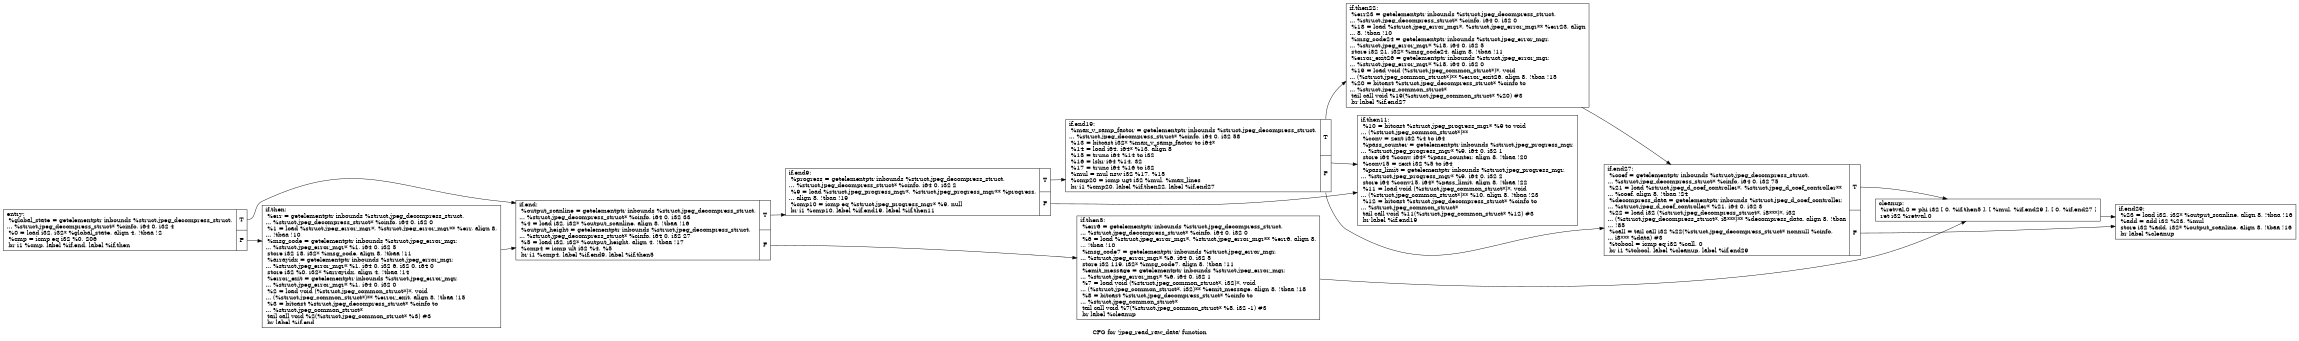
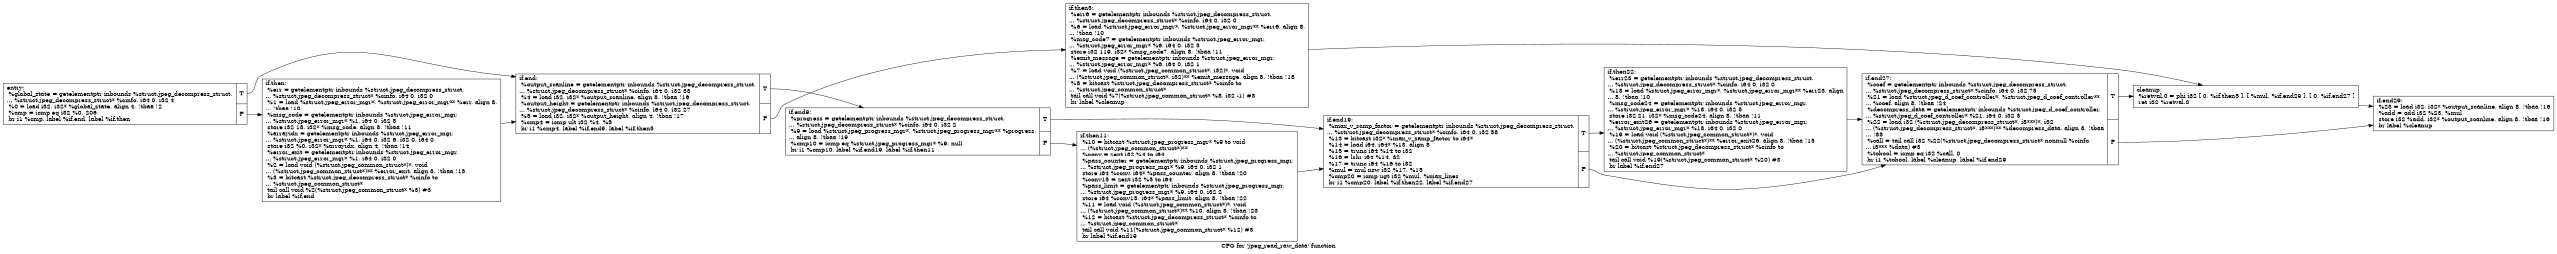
edge "if.end19:" -> "if.then11:": reversed
